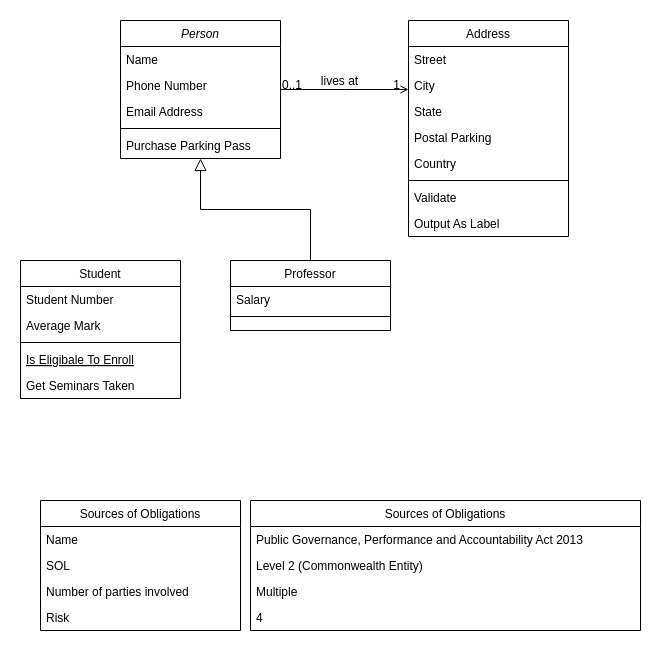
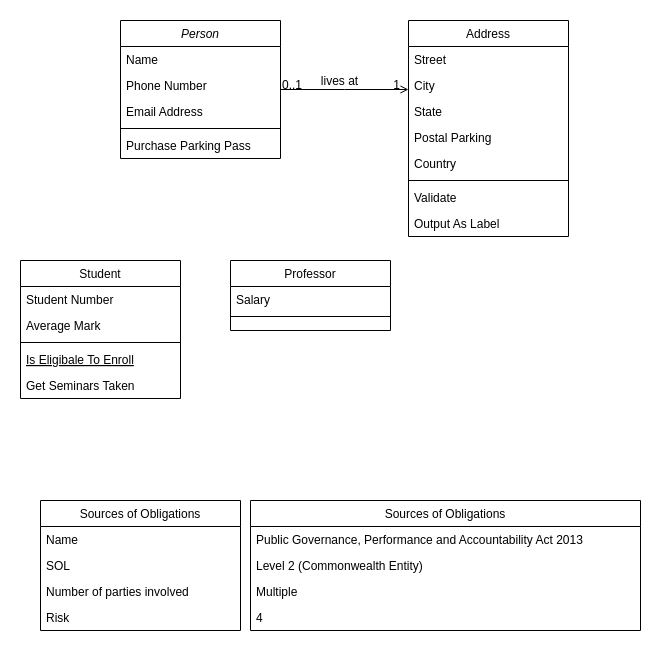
edge "Professor" -> "Person": removed
